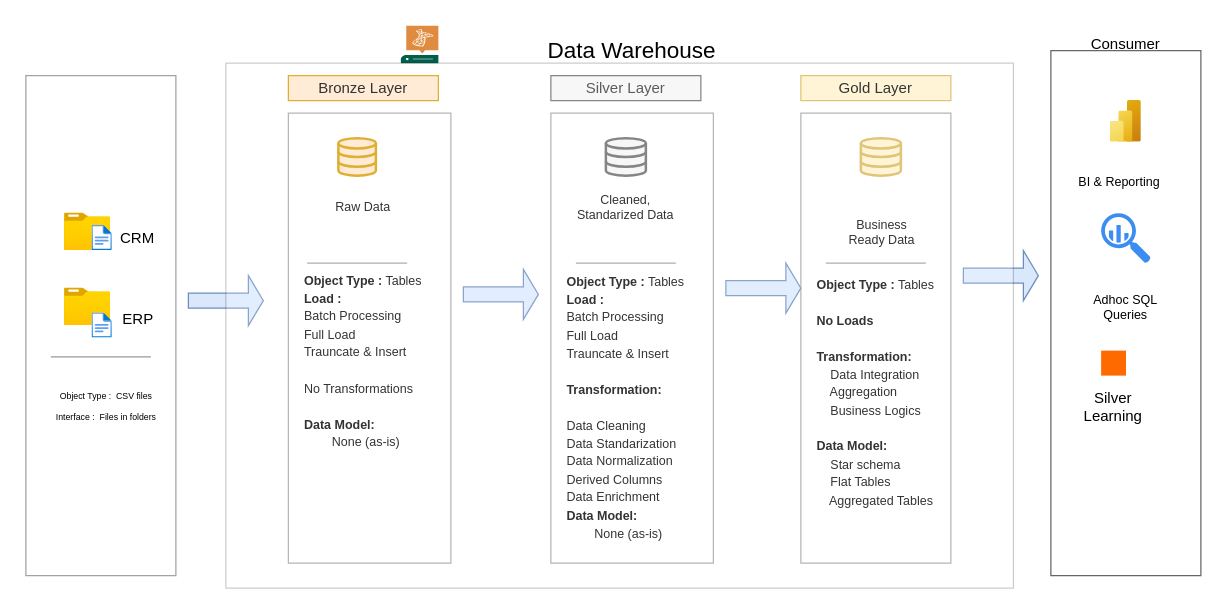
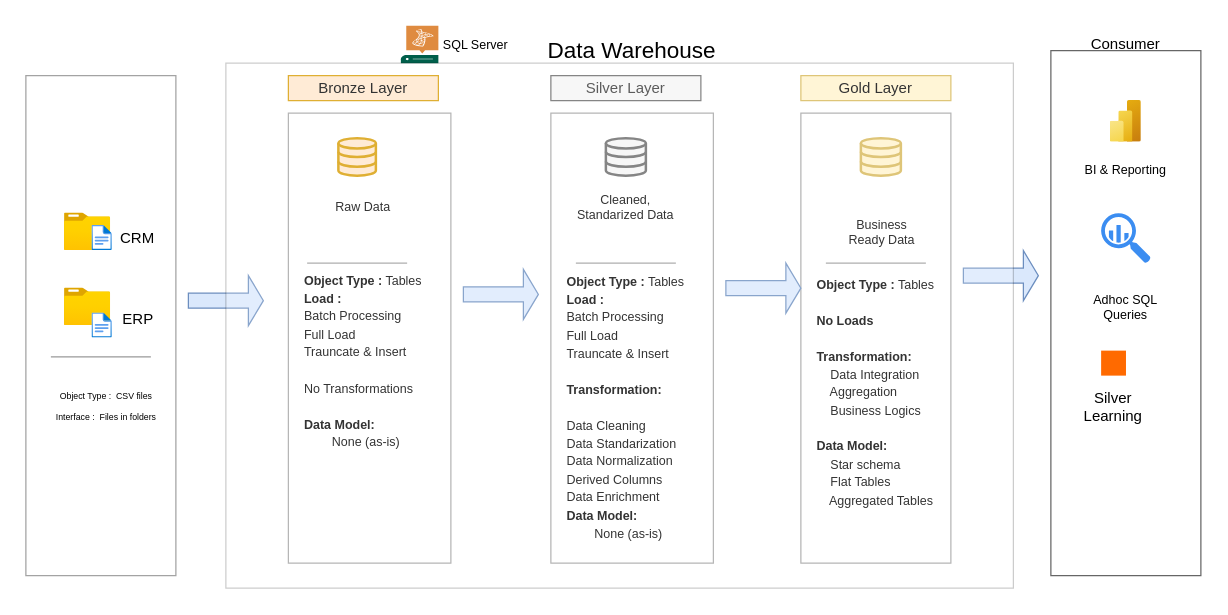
node "SQL Server": added
node "BI & Reporting": moved (1119, 182) -> (1126, 169)
